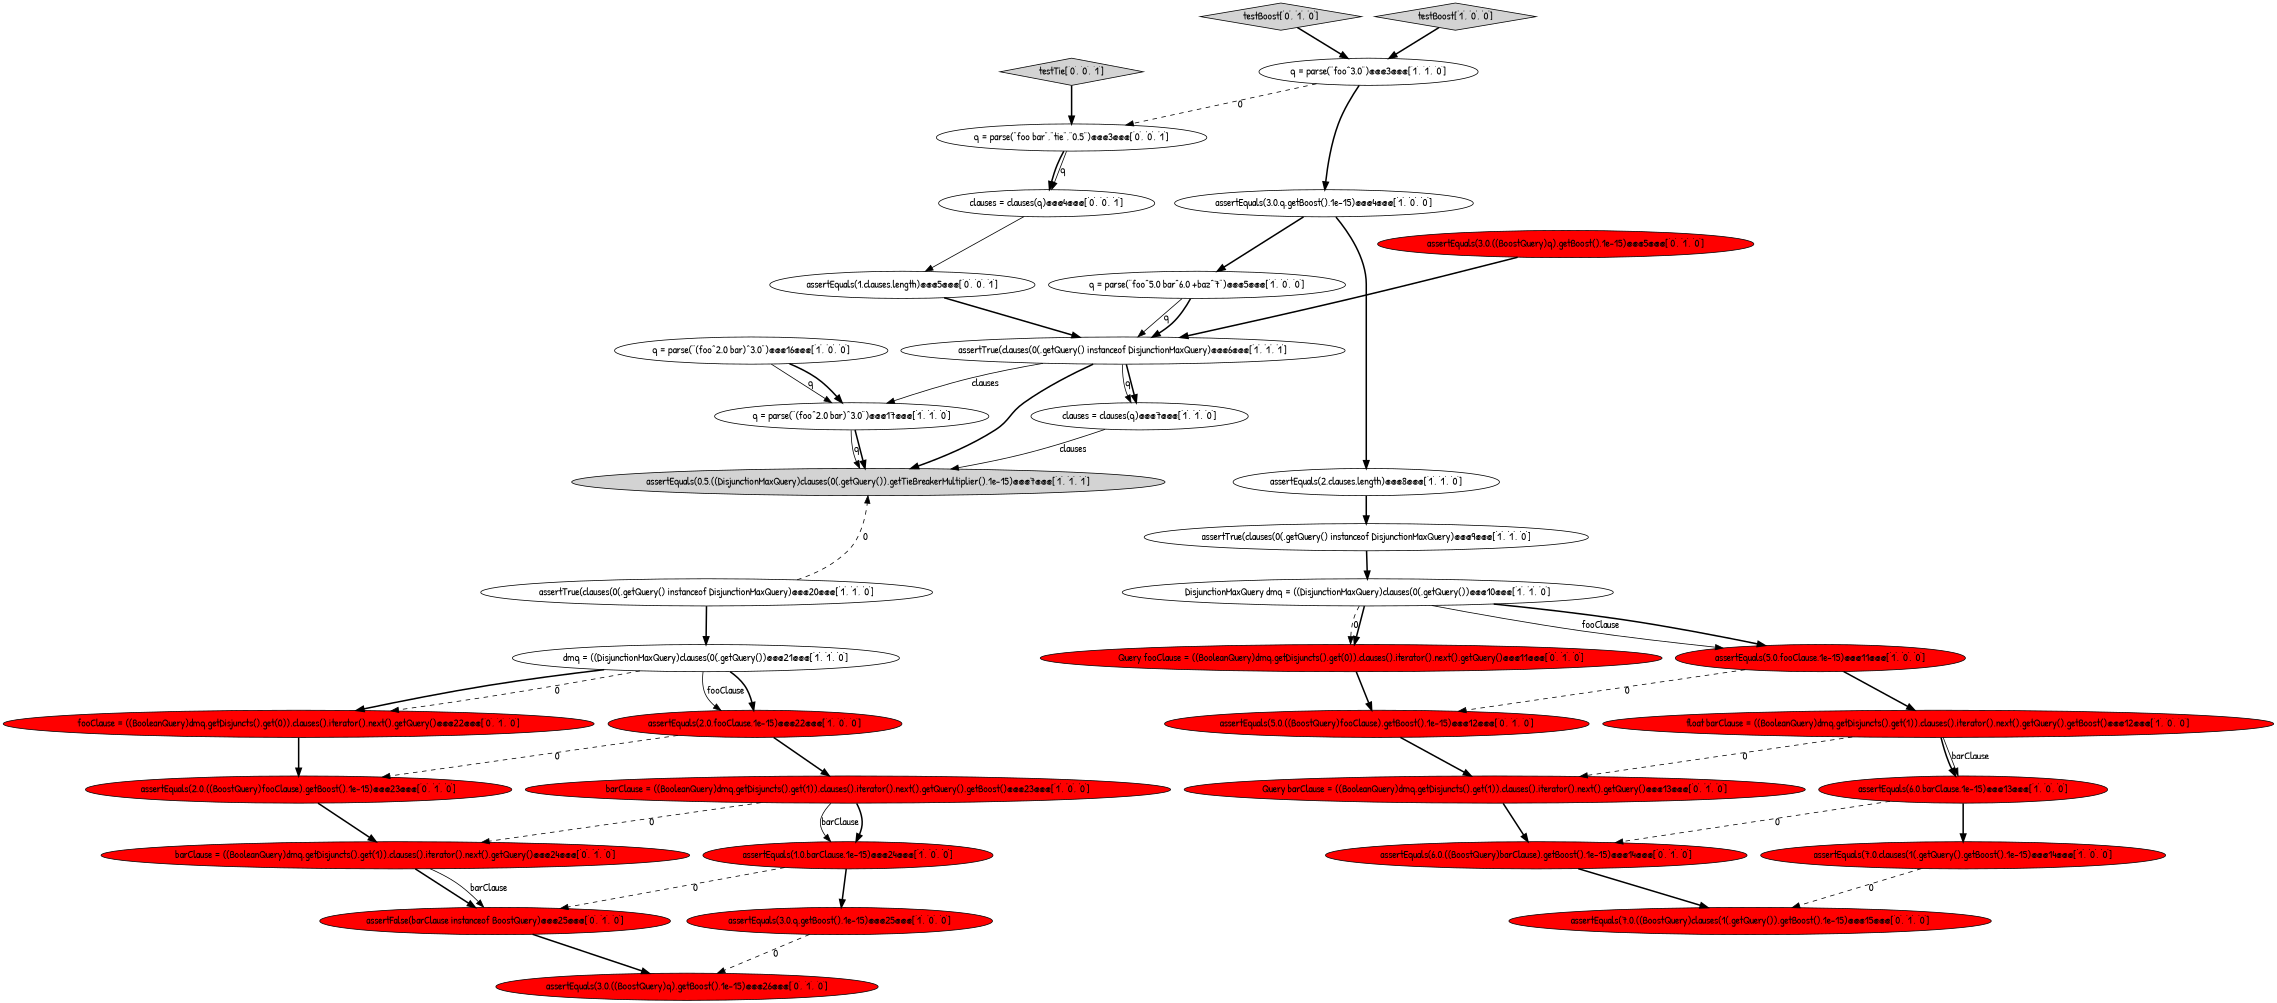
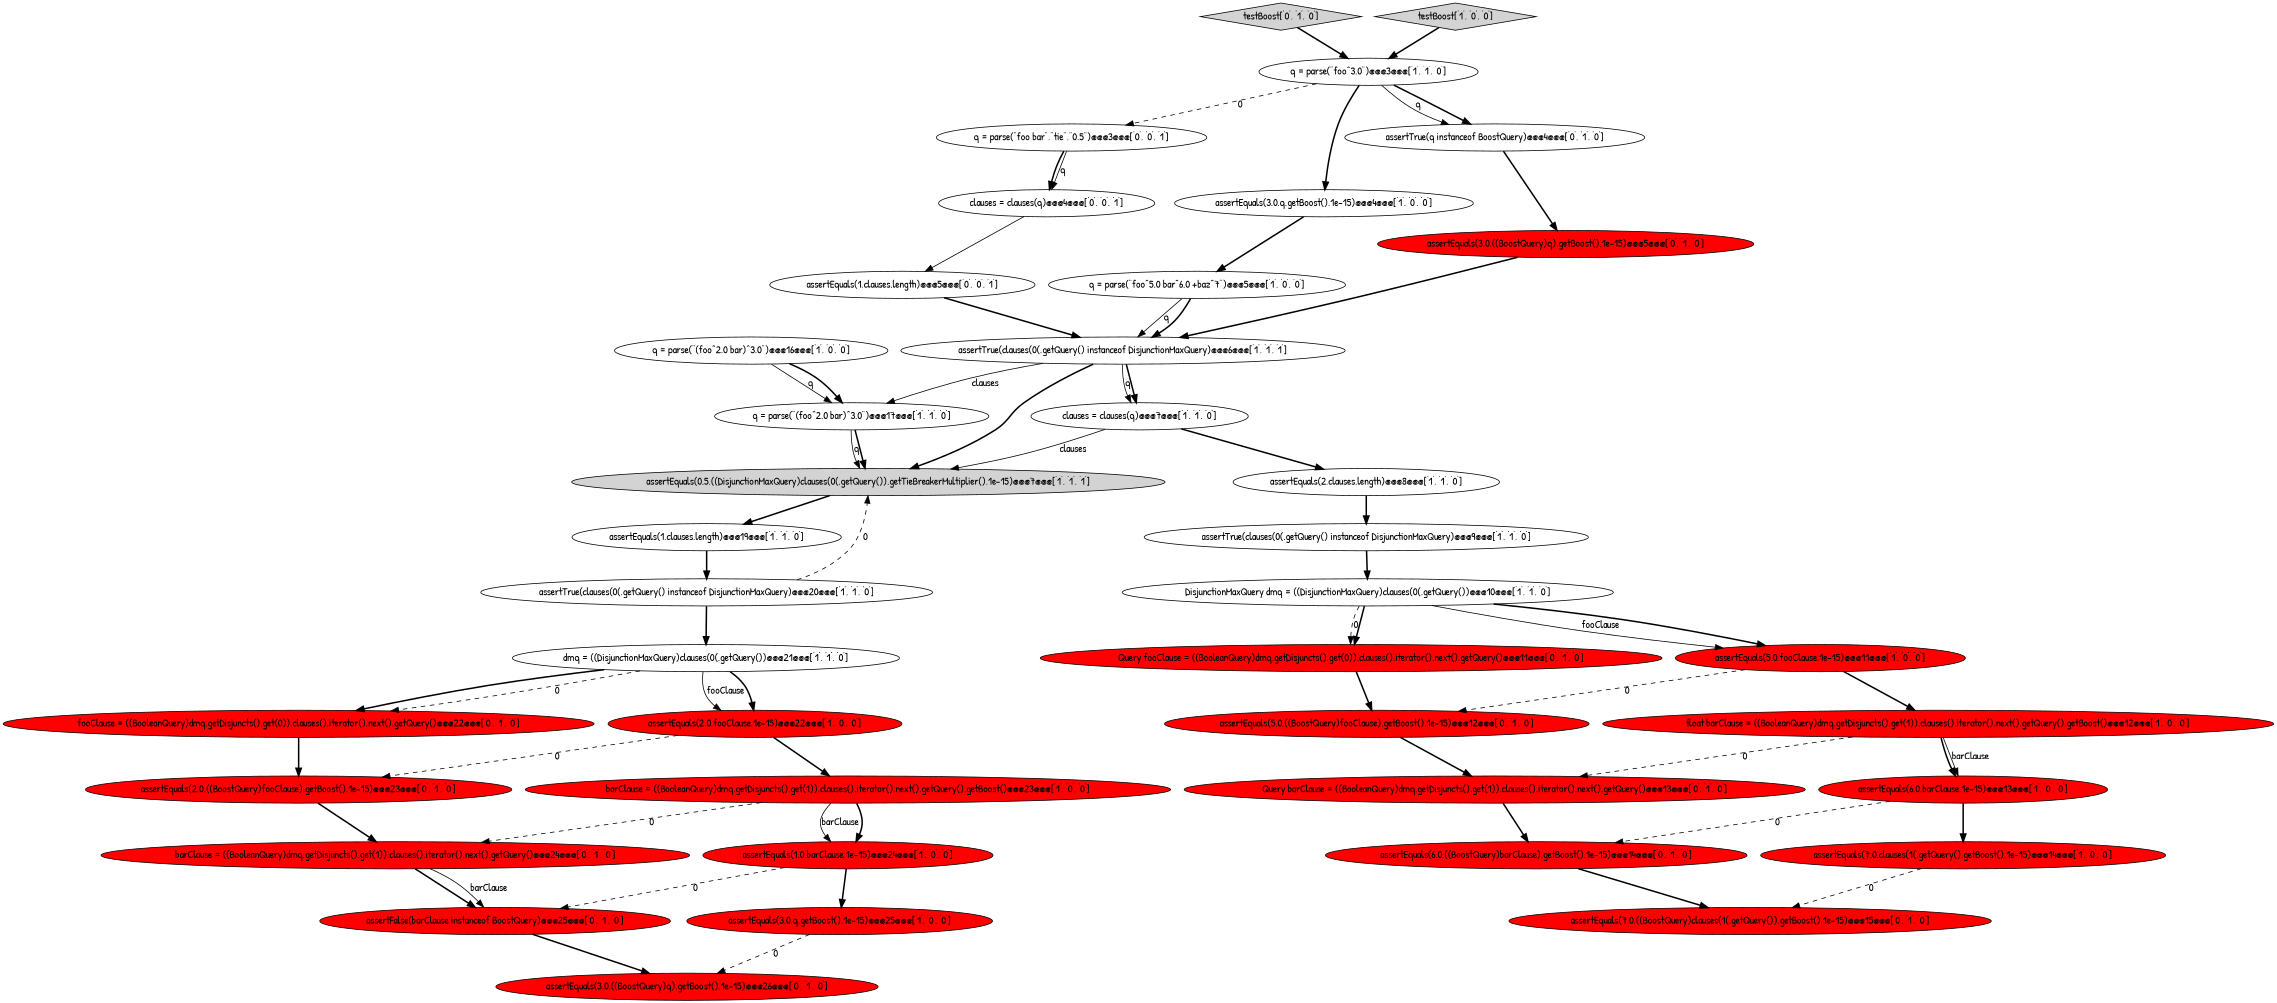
node "testTie['0', '0', '1']": removed
node "assertTrue(q instanceof BoostQuery)@@@4@@@['0', '1', '0']": added
edge "assertEquals(3.0,q.getBoost(),1e-15)@@@4@@@['1', '0', '0']" -> "assertEquals(2,clauses.length)@@@8@@@['1', '1', '0']": now "clauses = clauses(q)@@@7@@@['1', '1', '0']" -> "assertEquals(2,clauses.length)@@@8@@@['1', '1', '0']"
node "assertEquals(1,clauses.length)@@@19@@@['1', '1', '0']": added
